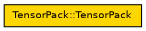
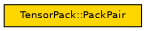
node "TensorPack::TensorPack": label "TensorPack::TensorPack" -> "TensorPack::PackPair"
